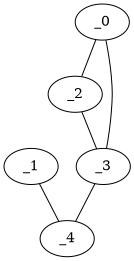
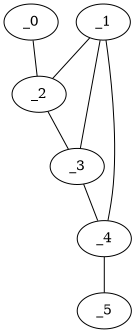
edge "_1" -- "_2": added
edge "_0" -- "_3": now "_1" -- "_3"
node "_5": added
